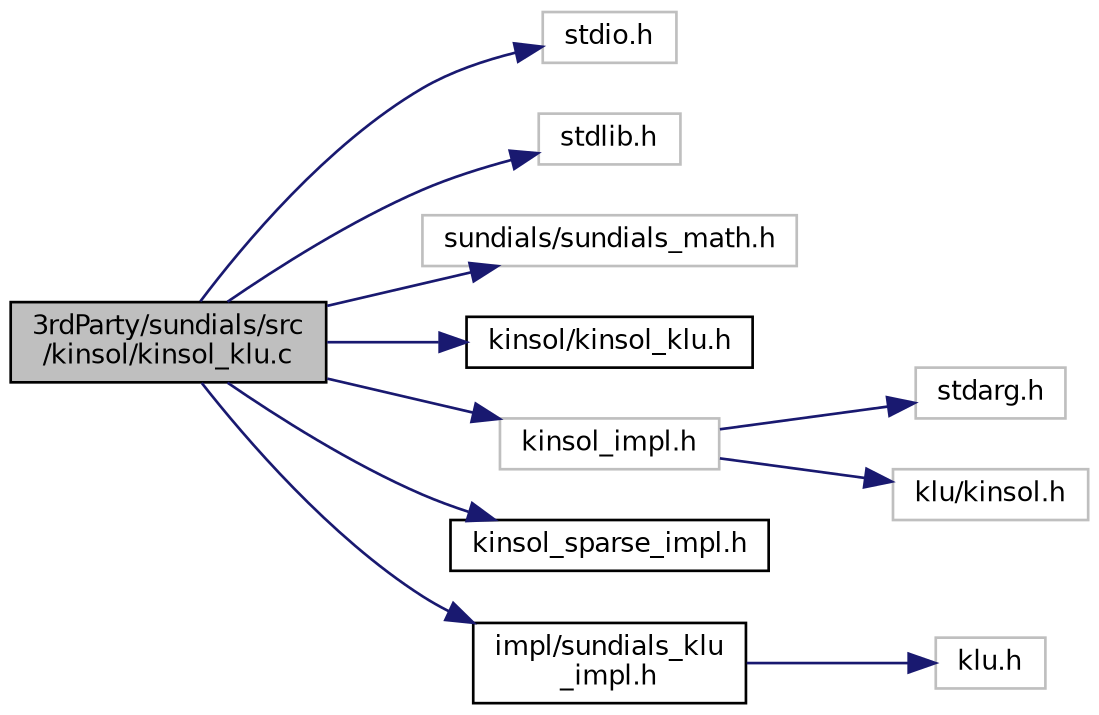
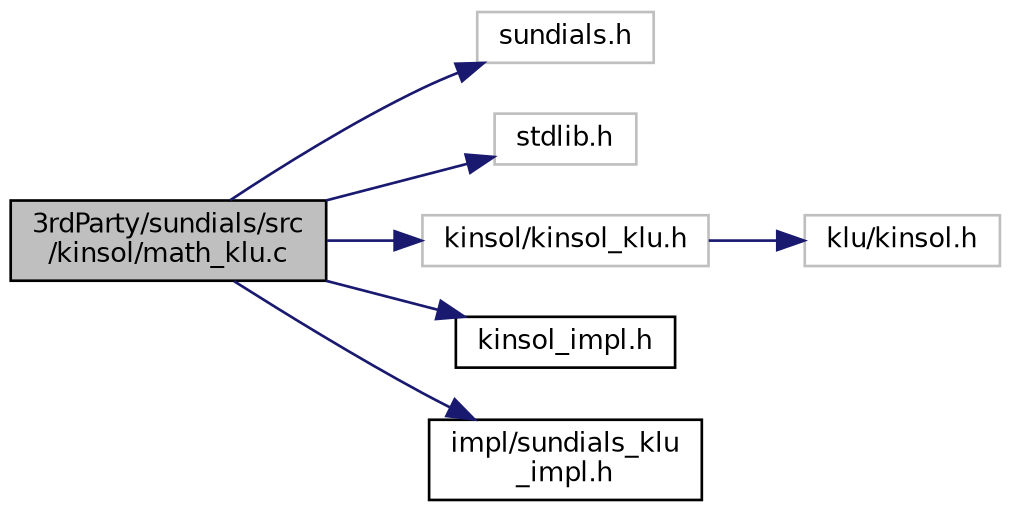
node "stdio.h": label "stdio.h" -> "sundials.h"
node "sundials/sundials_math.h": removed
node "3rdParty/sundials/src /kinsol/kinsol_klu.c": label "3rdParty/sundials/src /kinsol/kinsol_klu.c" -> "3rdParty/sundials/src /kinsol/math_klu.c"
node "kinsol/kinsol_klu.h": color black -> grey75
node "stdarg.h": removed
node "kinsol_impl.h": color grey75 -> black
edge "kinsol_impl.h" -> "klu/kinsol.h": now "kinsol/kinsol_klu.h" -> "klu/kinsol.h"
node "kinsol_sparse_impl.h": removed
node "klu.h": removed
